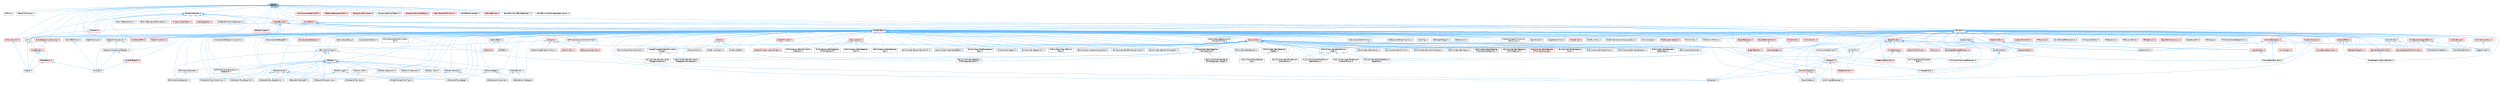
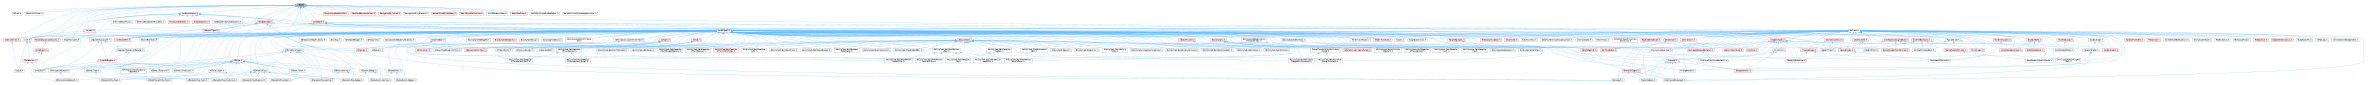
node "SparseGrid2.h": label "SparseGrid2.h" -> "Touch2.h"
node "AbilityTask_NetworkSyncPoint.h": removed
node "AISenseConfig_SpawnActor.h": label "AISenseConfig_SpawnActor.h" -> "AISenseConfig_Touch.h"
